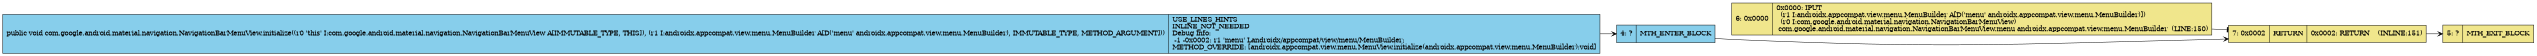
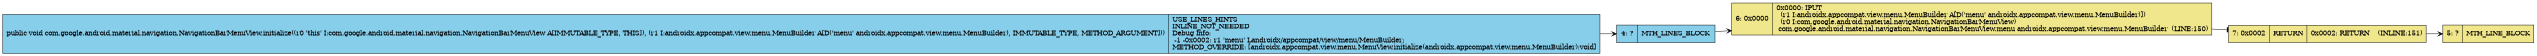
node "4: ?": text "MTH_ENTER_BLOCK" -> "MTH_LINES_BLOCK"
node "5: ?": text "MTH_EXIT_BLOCK" -> "MTH_LINE_BLOCK"
edge "4: ?" -> "7: 0x0002": now "4: ?" -> "6: 0x0000"
